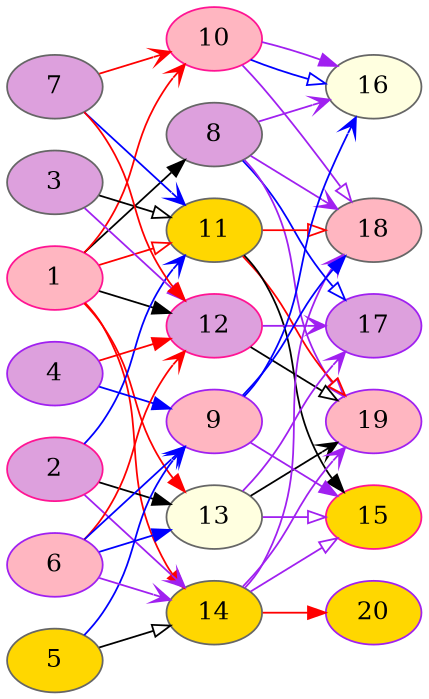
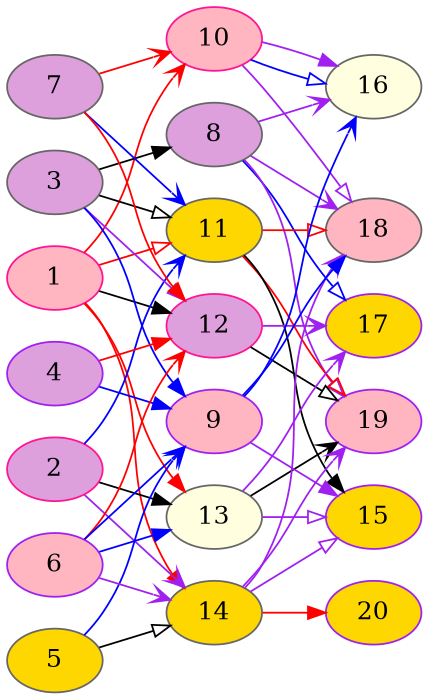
edge "1" -> "8": now "3" -> "8"
edge "3" -> "9": added
node "17": fillcolor plum -> gold
node "15": color deeppink -> purple
